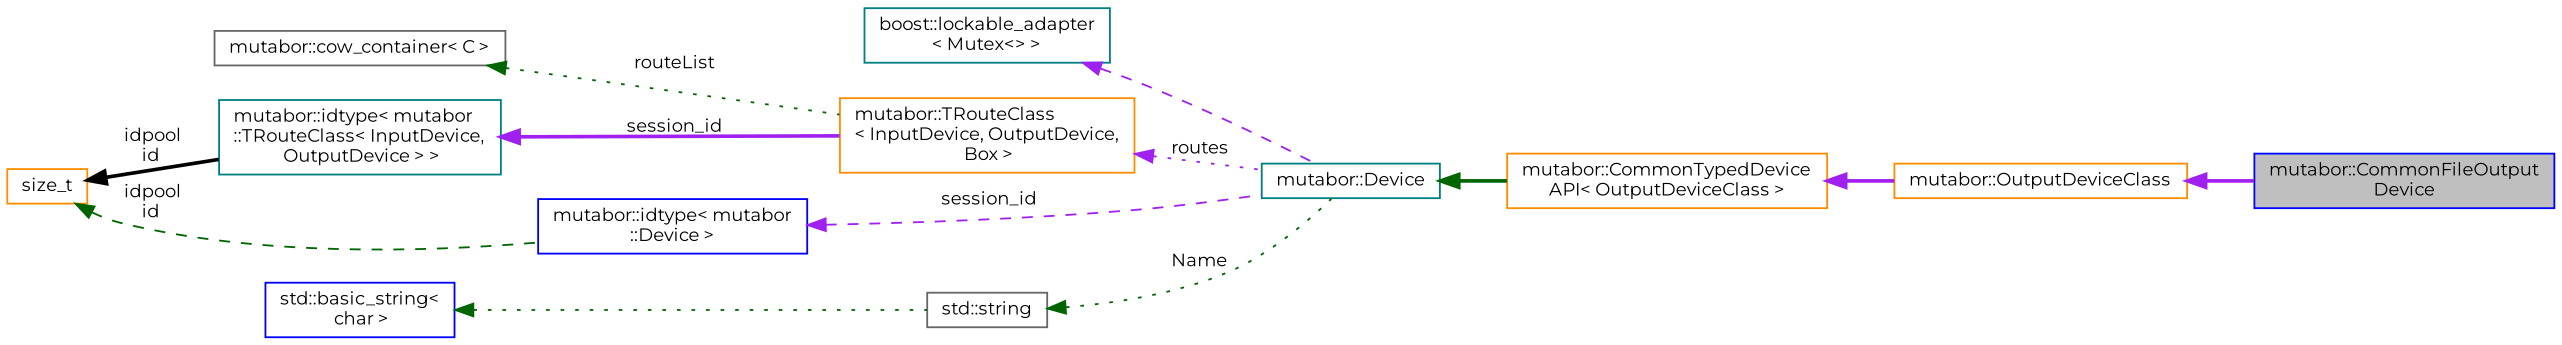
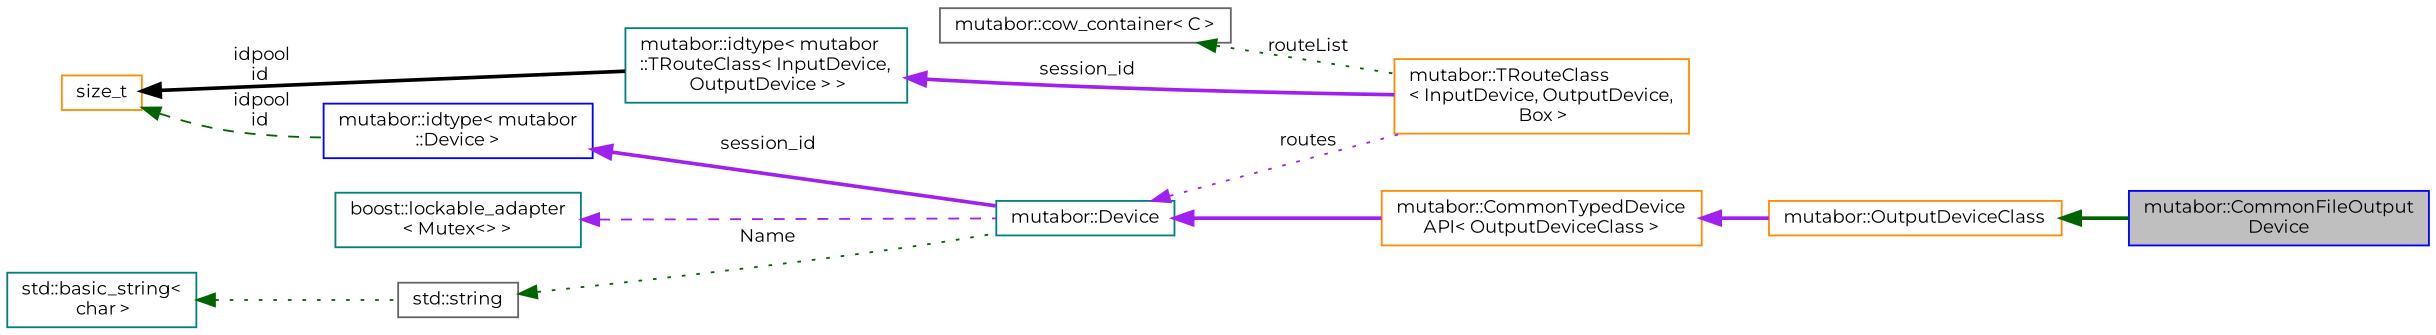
edge "mutabor::Device" -> "mutabor::TRouteClass < InputDevice, OutputDevice, Box >": reversed
edge "mutabor::CommonTypedDevice API< OutputDeviceClass >" -> "mutabor::Device": color darkgreen -> purple
edge "mutabor::CommonFileOutput Device" -> "mutabor::OutputDeviceClass": color purple -> darkgreen
edge "mutabor::Device" -> "mutabor::idtype< mutabor ::Device >": style dashed -> bold
node "std::basic_string< char >": color blue -> teal
